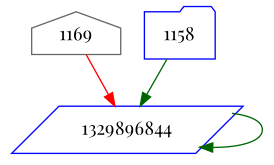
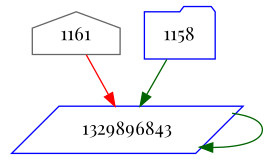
node "1169": label "1169" -> "1161"
node "1329896844": label "1329896844" -> "1329896843"
